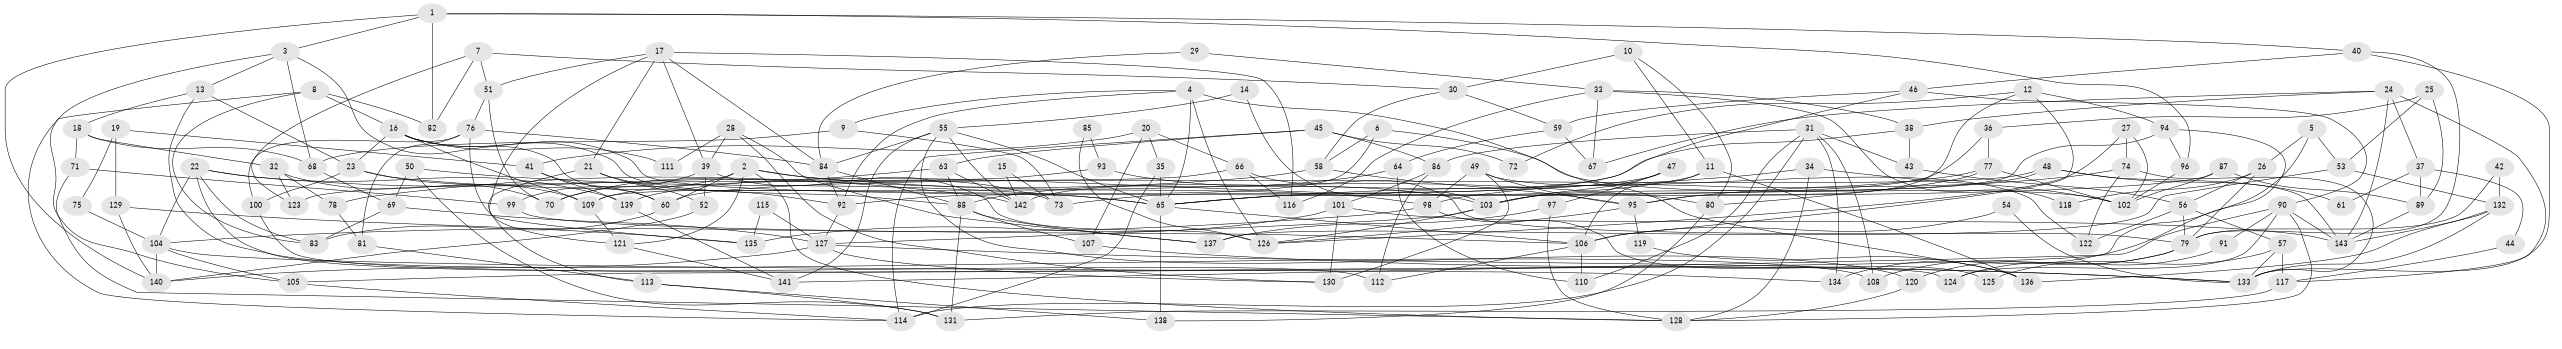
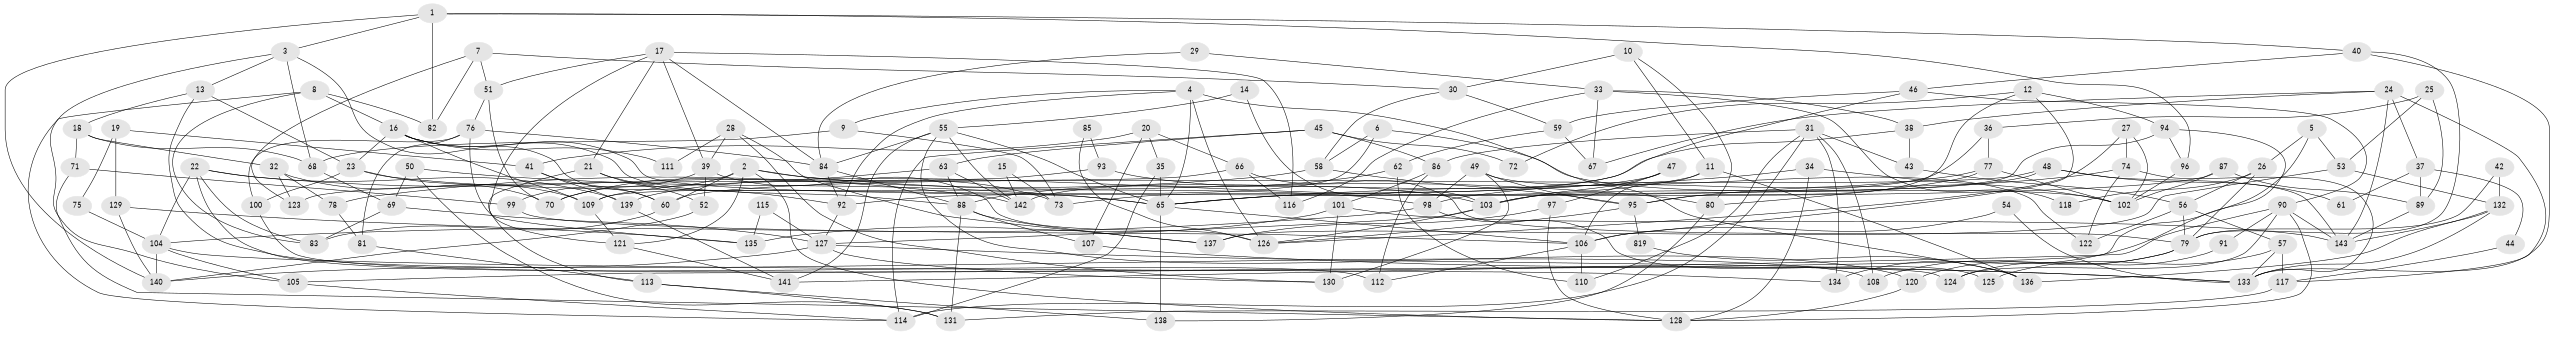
node "64": label "64" -> "62"
node "119": label "119" -> "819"
